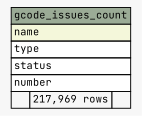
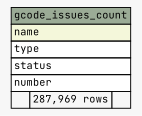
node "gcode_issues_count": text "217,969 rows" -> "287,969 rows"
